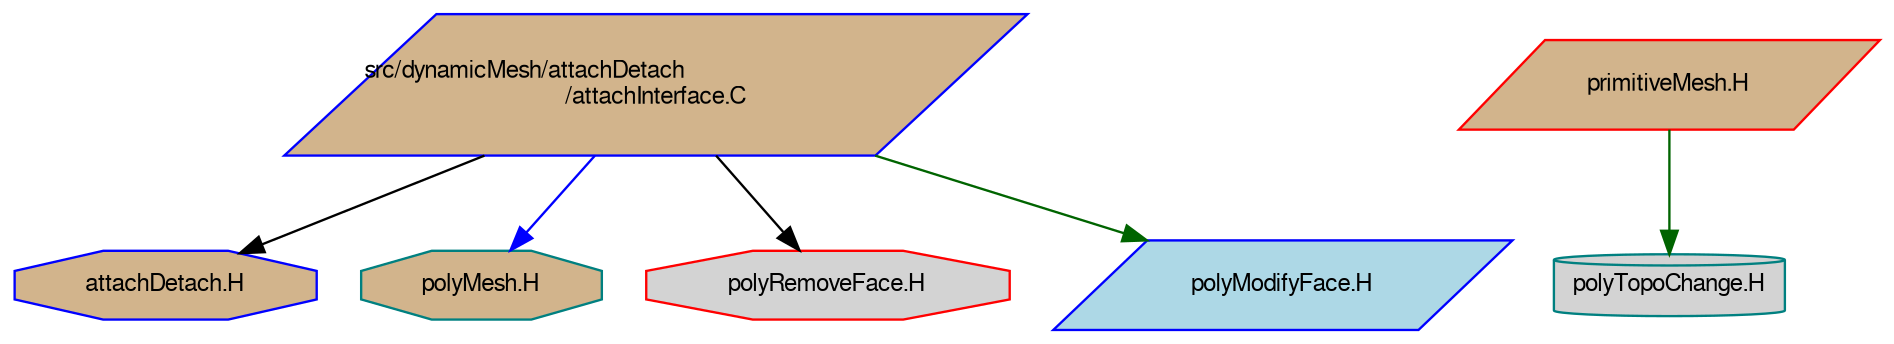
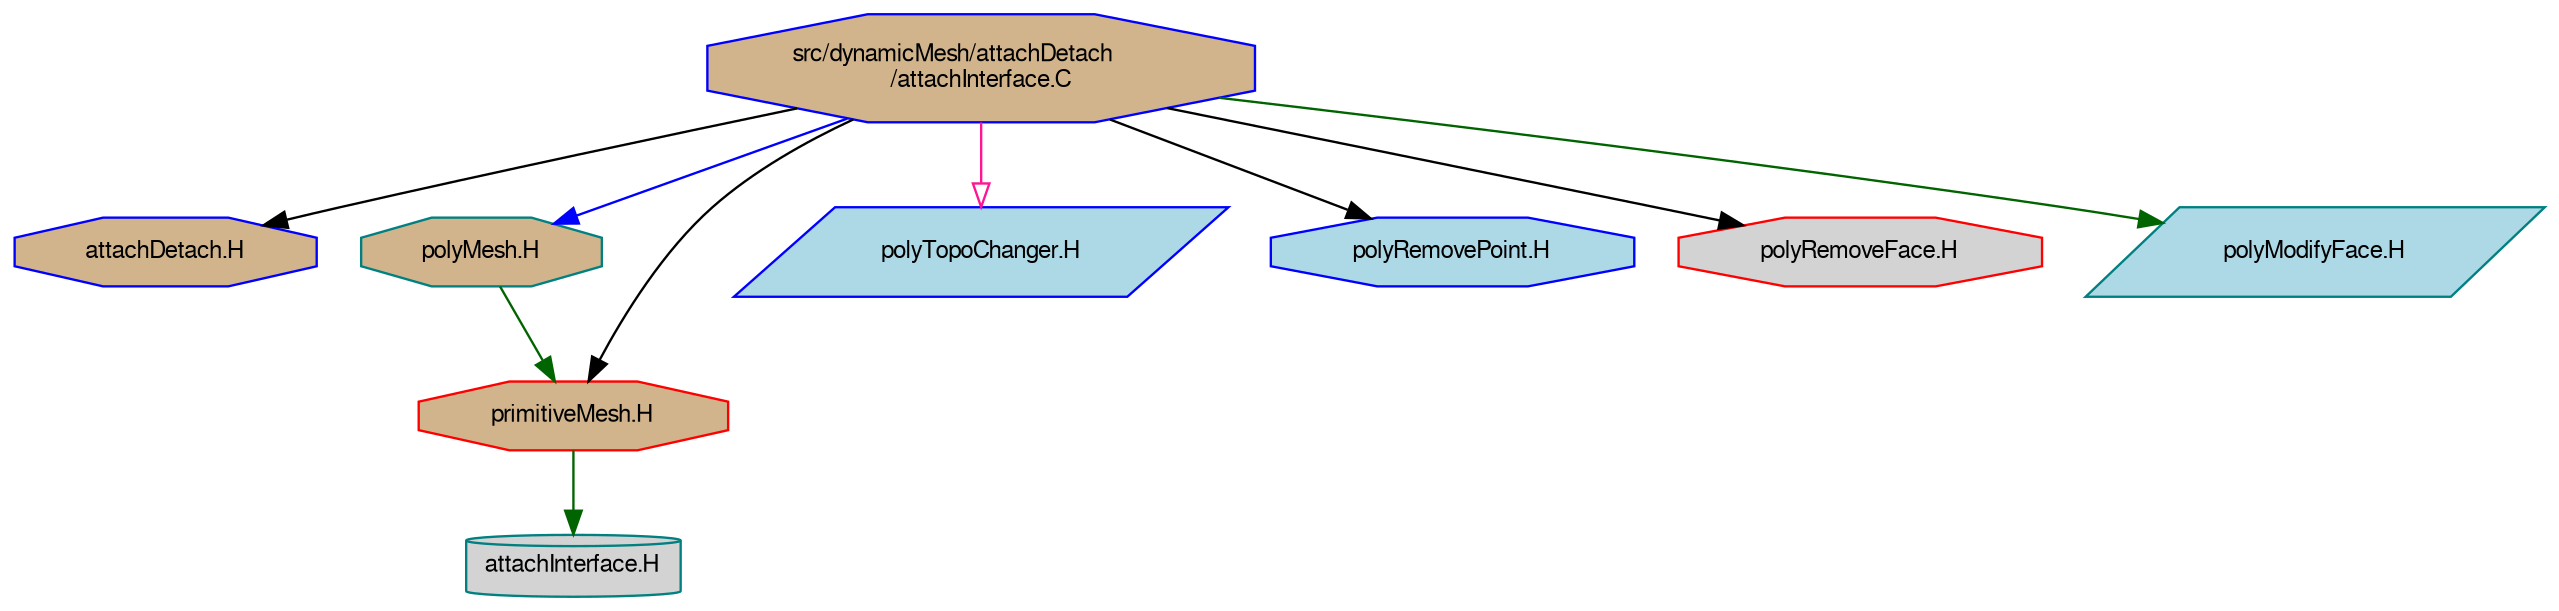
node "src/dynamicMesh/attachDetach /attachInterface.C": shape parallelogram -> octagon
node "primitiveMesh.H": shape parallelogram -> octagon
edge "src/dynamicMesh/attachDetach /attachInterface.C" -> "primitiveMesh.H": added
node "polyTopoChanger.H": added
node "polyRemovePoint.H": added
node "polyModifyFace.H": color blue -> teal
node "polyTopoChange.H": label "polyTopoChange.H" -> "attachInterface.H"
edge "polyMesh.H" -> "primitiveMesh.H": added
